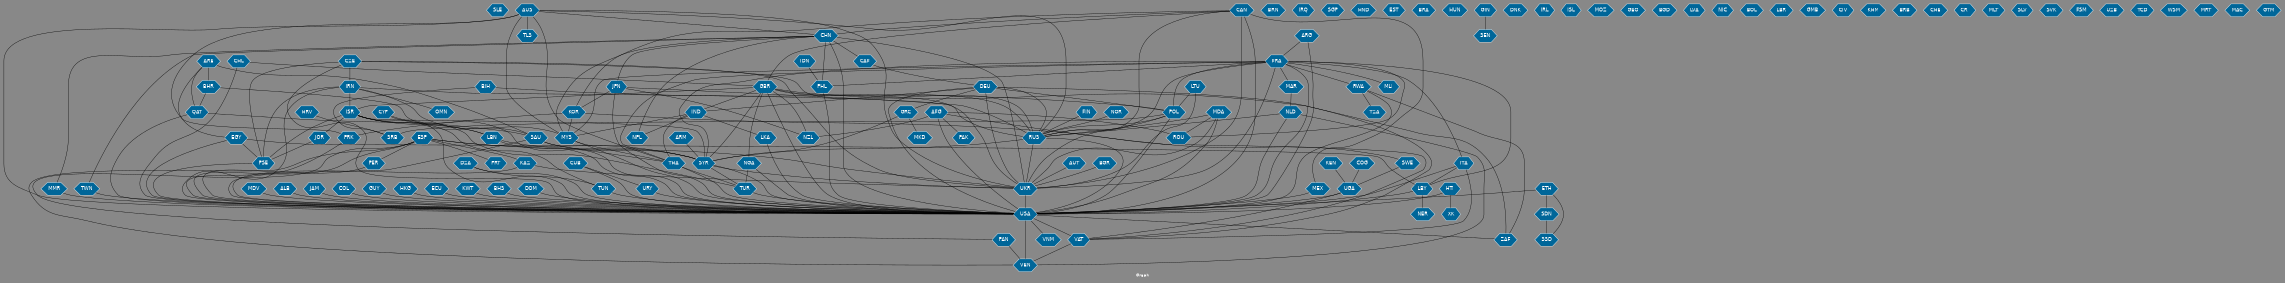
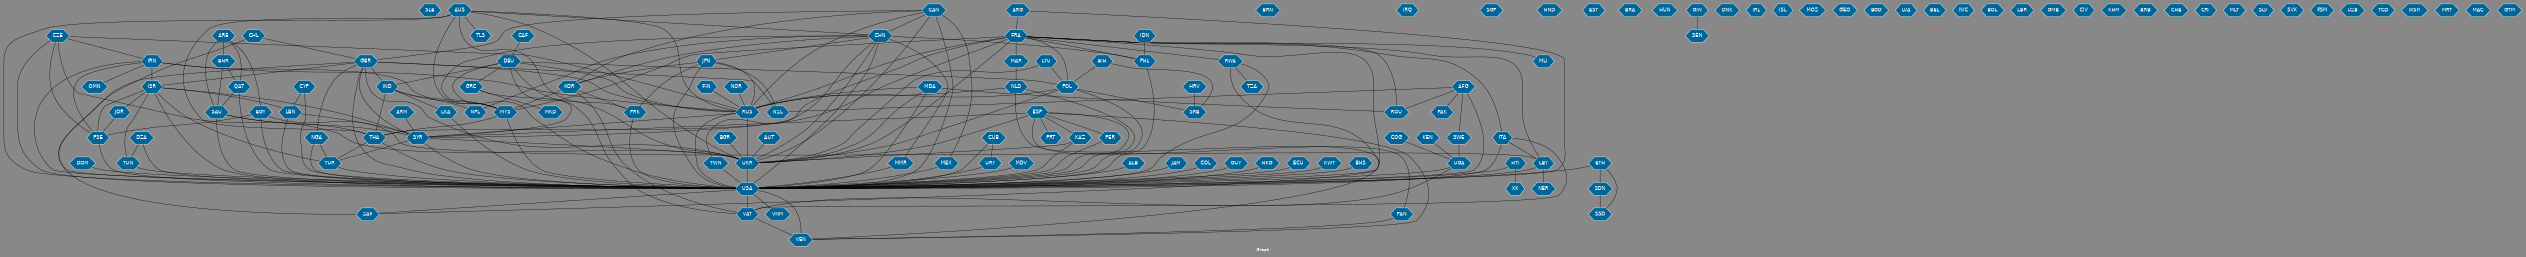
node "BEL": added
edge "CHN" -- "CAF": now "CHN" -- "KOR"
edge "JPN" -- "PRK": added
